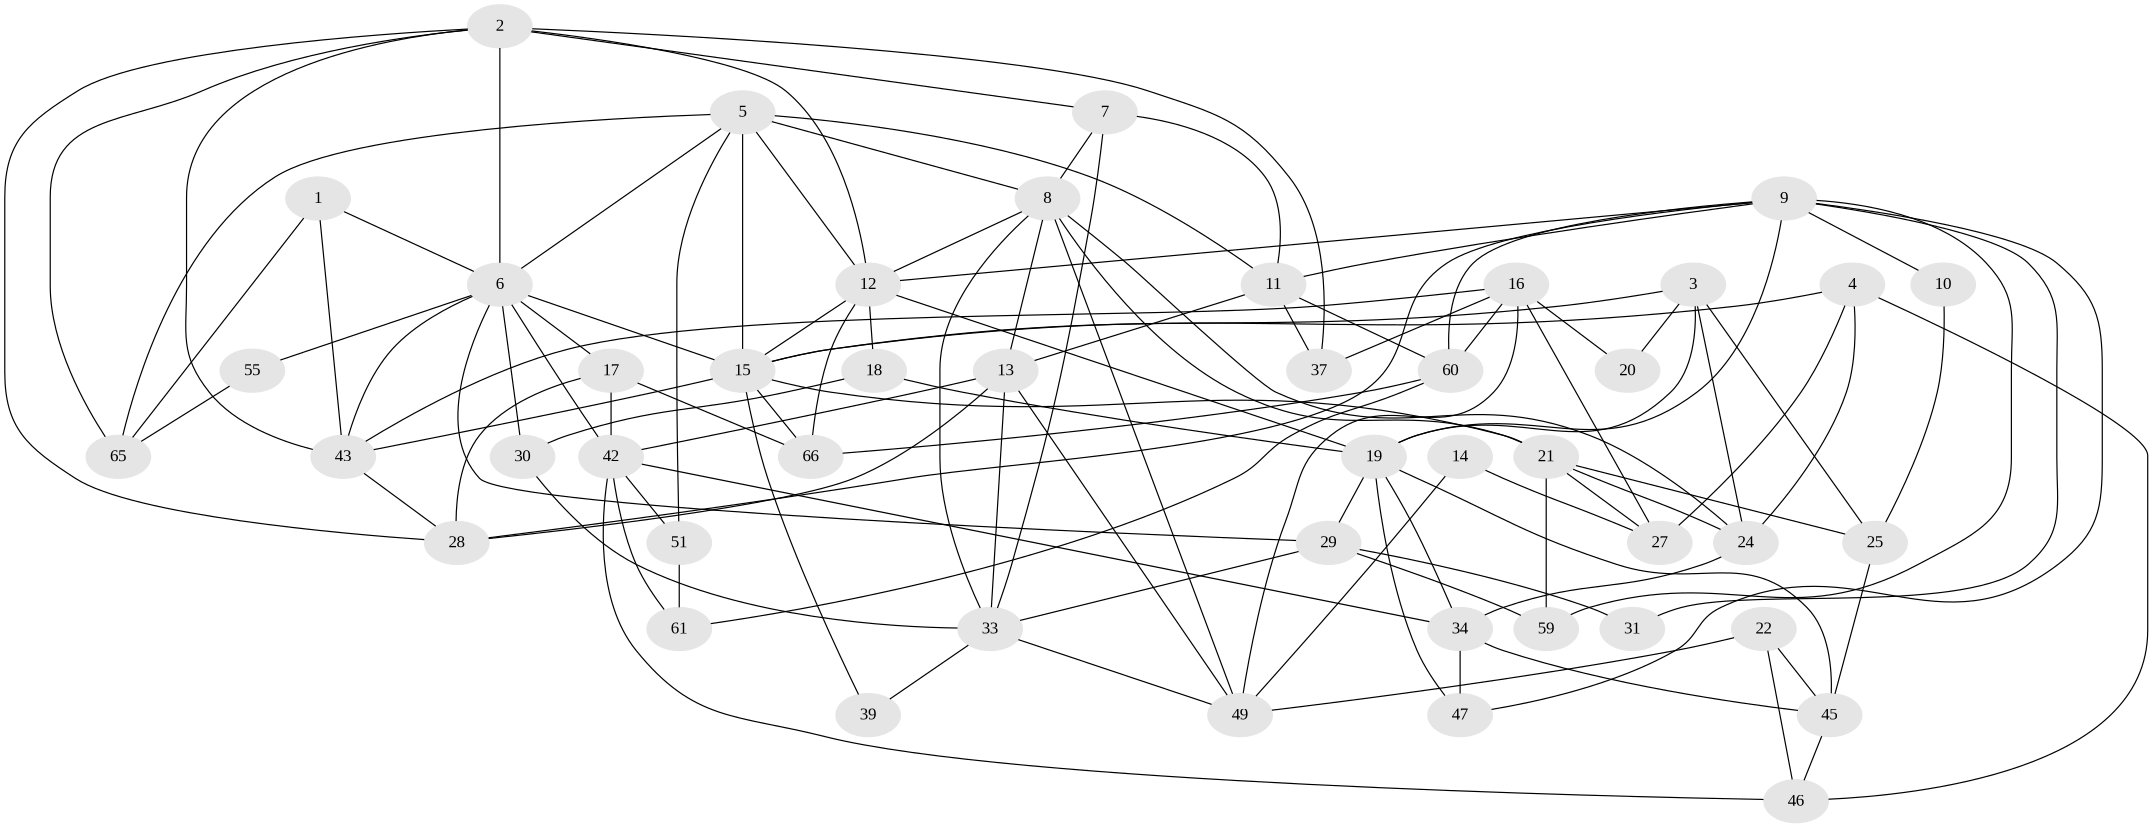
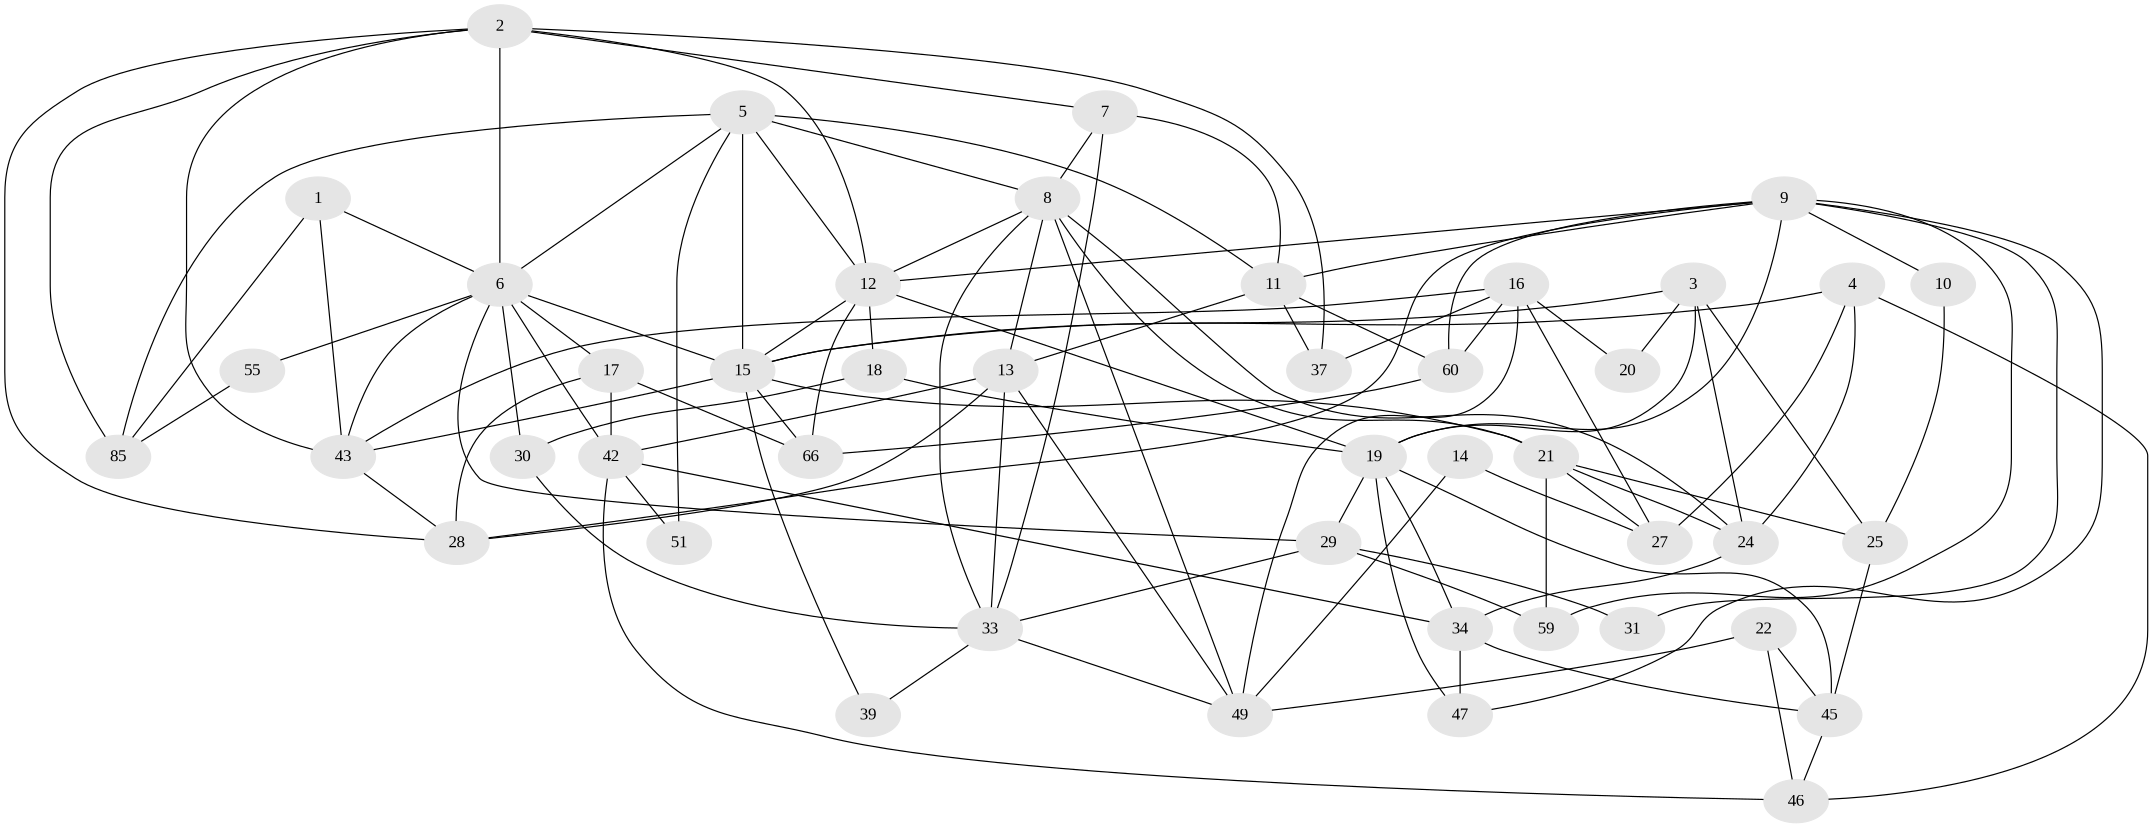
node "65": label "65" -> "85"
node "61": removed
